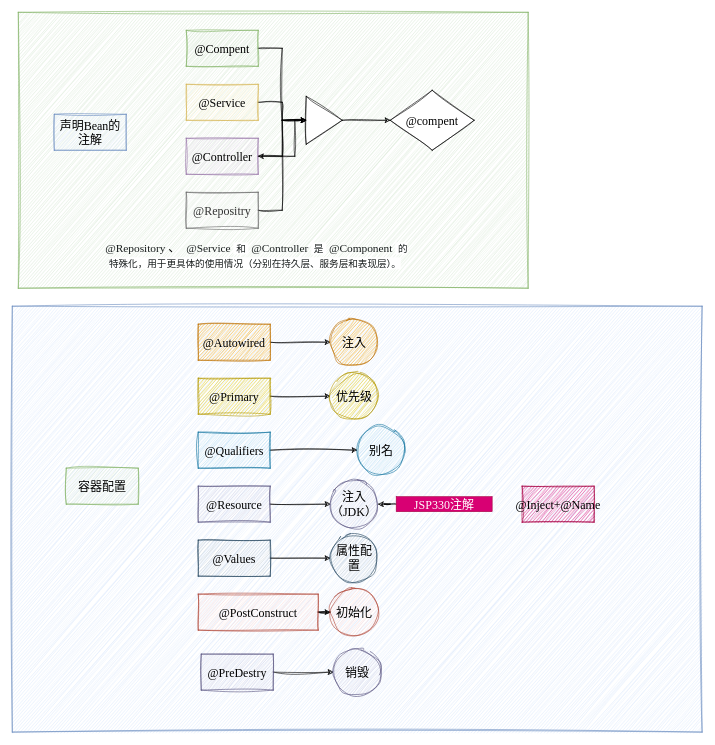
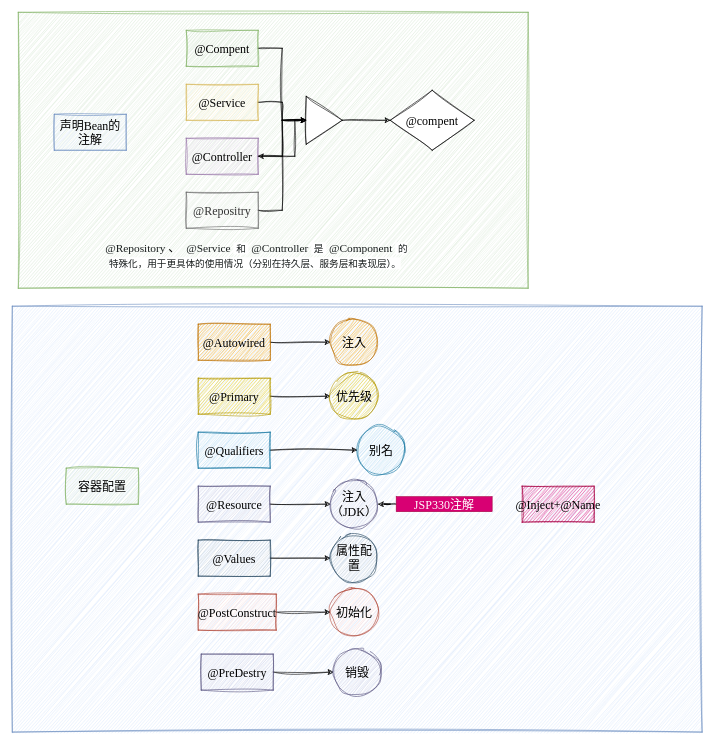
node "@PostConstruct": size 120x36 -> 78x36
